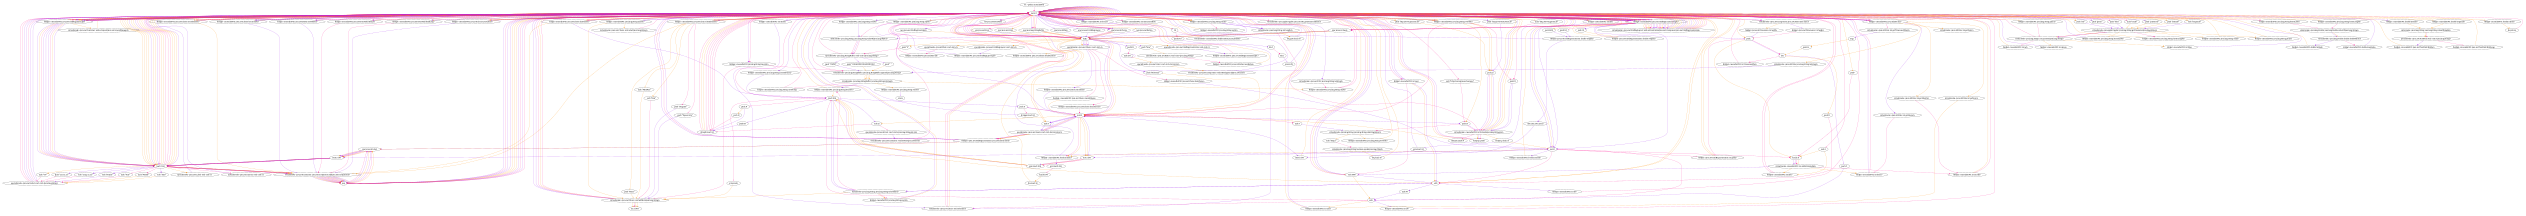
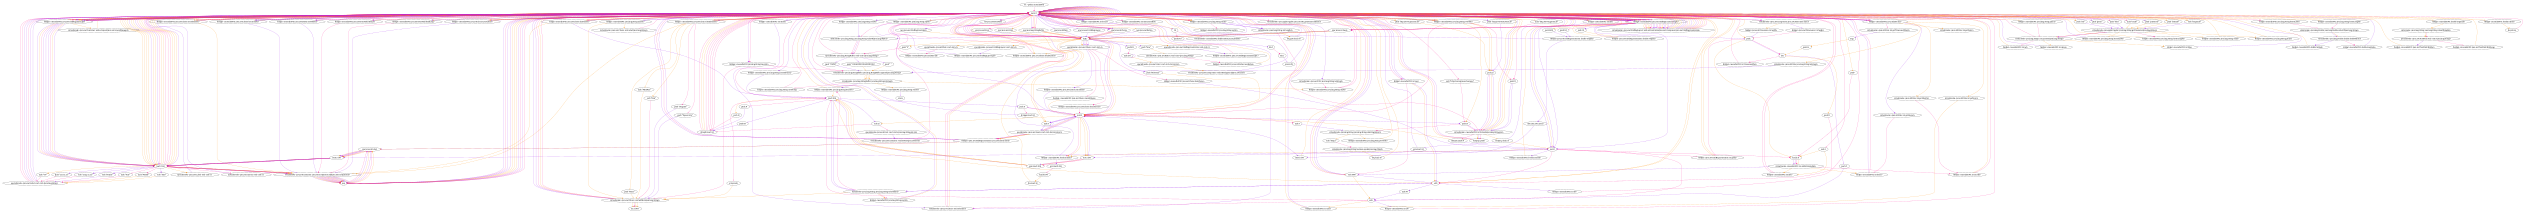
node "fieldget <moondist092: double latitude>": removed
edge "new java.awt.GridBagConstraints" -> "dup1.r": now "new java.awt.GridBagConstraints" -> "fieldput <moondist092: java.awt.Choice detailsChoice>"
edge "push 24" -> "push 32": now "load.i $r45" -> "push 32"
